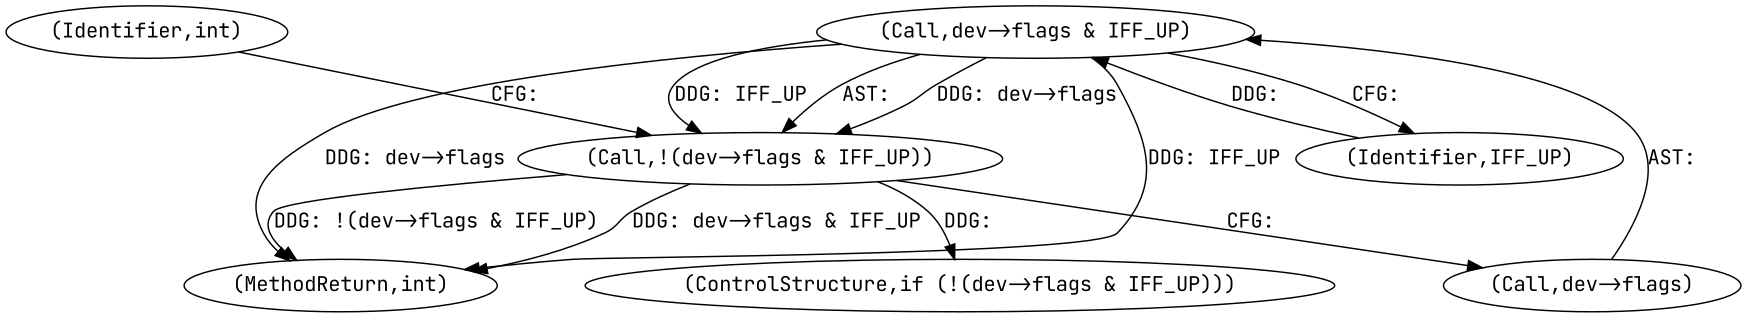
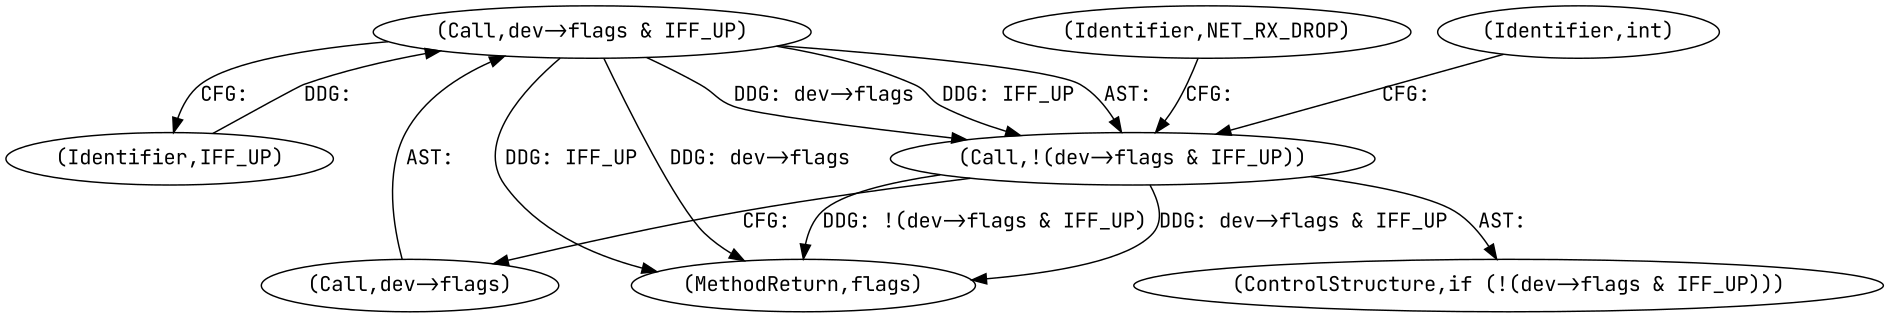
node "(Identifier,NET_RX_DROP)": added
edge "(Call,!(dev->flags & IFF_UP))" -> "(ControlStructure,if (!(dev->flags & IFF_UP)))": label "DDG: " -> "AST: "
node "(MethodReturn,int)": label "(MethodReturn,int)" -> "(MethodReturn,flags)"
